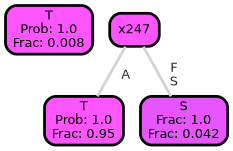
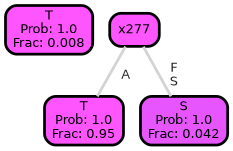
node "x247": label "x247" -> "x277"
node "S Frac: 1.0 Frac: 0.042": label "S Frac: 1.0 Frac: 0.042" -> "S Prob: 1.0 Frac: 0.042"
